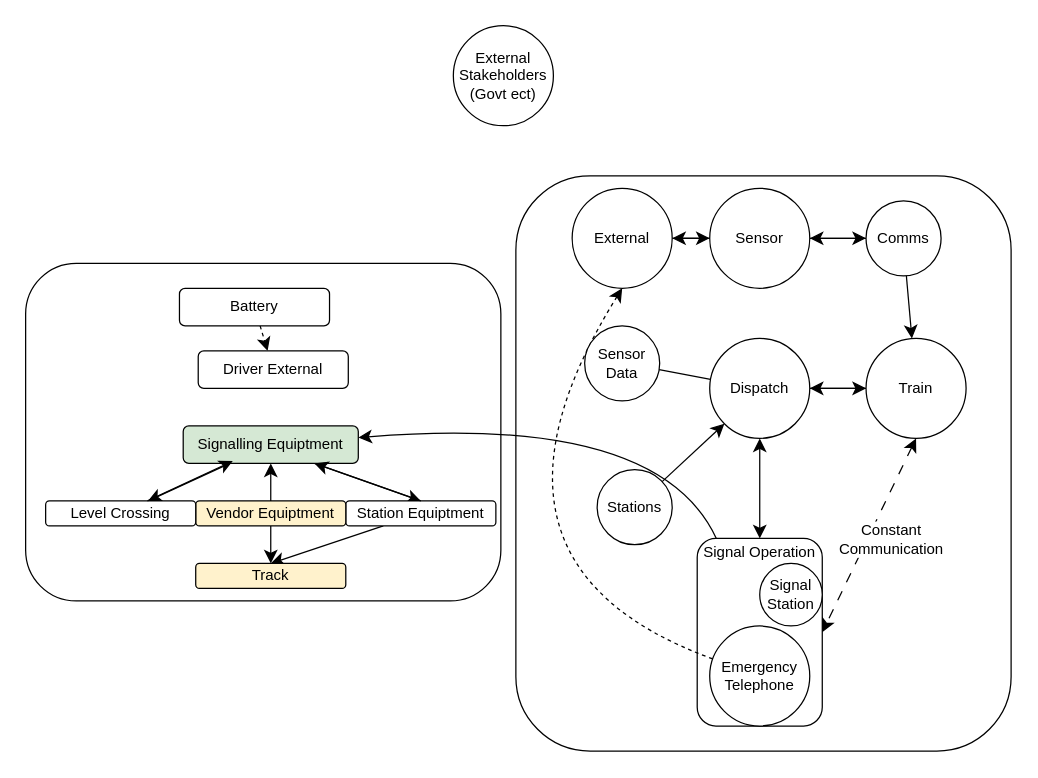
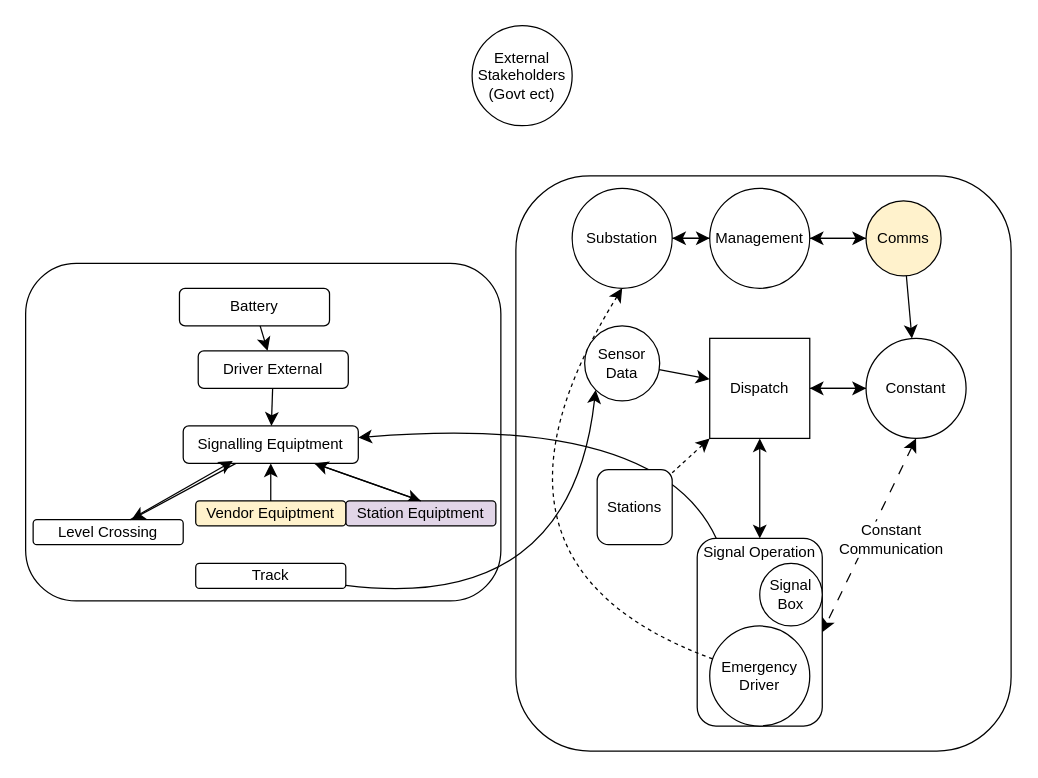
node "External Stakeholders (Govt ect)": moved (503, 76) -> (522, 76)
node "External": label "External" -> "Substation"
node "Sensor": label "Sensor" -> "Management"
node "Comms": fillcolor #ffffff -> #fff2cc
edge "Battery" -> "Driver External": style dashed -> solid
edge "Sensor Data" -- "Dispatch": arrowhead none -> classic
node "Dispatch": shape ellipse -> rectangle
node "Train": label "Train" -> "Constant"
edge "Driver External" -> "Signalling Equiptment": added
node "Signalling Equiptment": fillcolor #d5e8d4 -> #ffffff
edge "Stations" -> "Dispatch": style solid -> dashed
node "Stations": shape ellipse -> rounded rectangle
node "Level Crossing": moved (121, 513) -> (108, 532)
node "Station Equiptment": fillcolor #ffffff -> #e1d5e7
edge "Vendor Equiptment" -> "Track": removed
edge "Station Equiptment" -> "Track": removed
edge "Track" -> "Sensor Data": added
node "Track": fillcolor #fff2cc -> #ffffff
node "Signal Station": label "Signal Station" -> "Signal Box"
node "Emergency Telephone": label "Emergency Telephone" -> "Emergency Driver"
